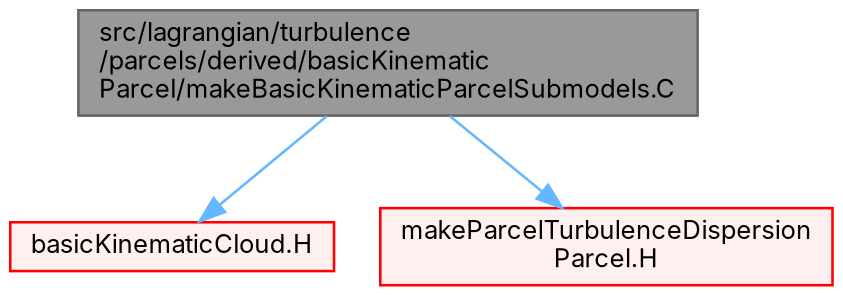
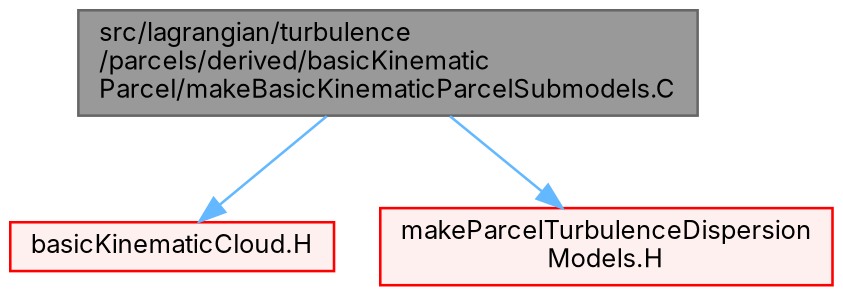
node "makeParcelTurbulenceDispersion Parcel.H": label "makeParcelTurbulenceDispersion Parcel.H" -> "makeParcelTurbulenceDispersion Models.H"
